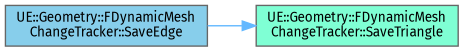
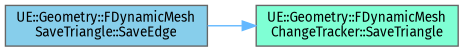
node "UE::Geometry::FDynamicMesh ChangeTracker::SaveEdge": label "UE::Geometry::FDynamicMesh ChangeTracker::SaveEdge" -> "UE::Geometry::FDynamicMesh SaveTriangle::SaveEdge"
